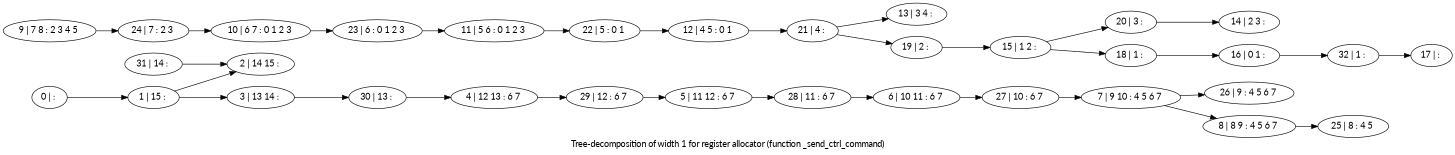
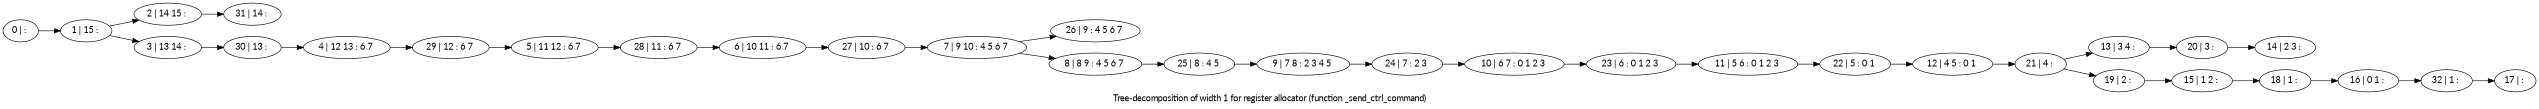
edge "15 | 1 2 :" -> "20 | 3 :": now "13 | 3 4 :" -> "20 | 3 :"
edge "31 | 14 :" -> "2 | 14 15 :": reversed
edge "25 | 8 : 4 5" -> "9 | 7 8 : 2 3 4 5": added
